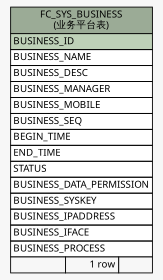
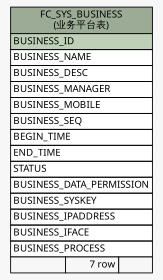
node "FC_SYS_BUSINESS": text "1 row" -> "7 row"
